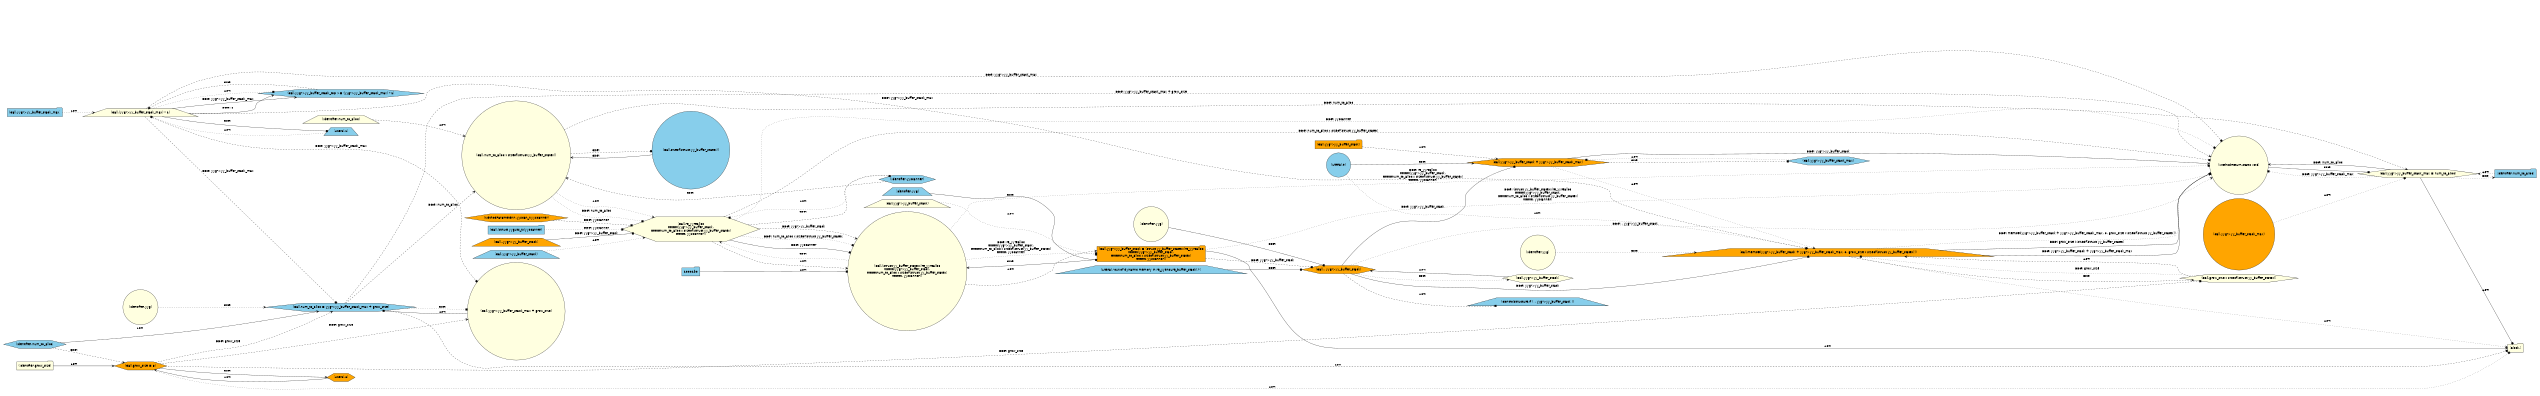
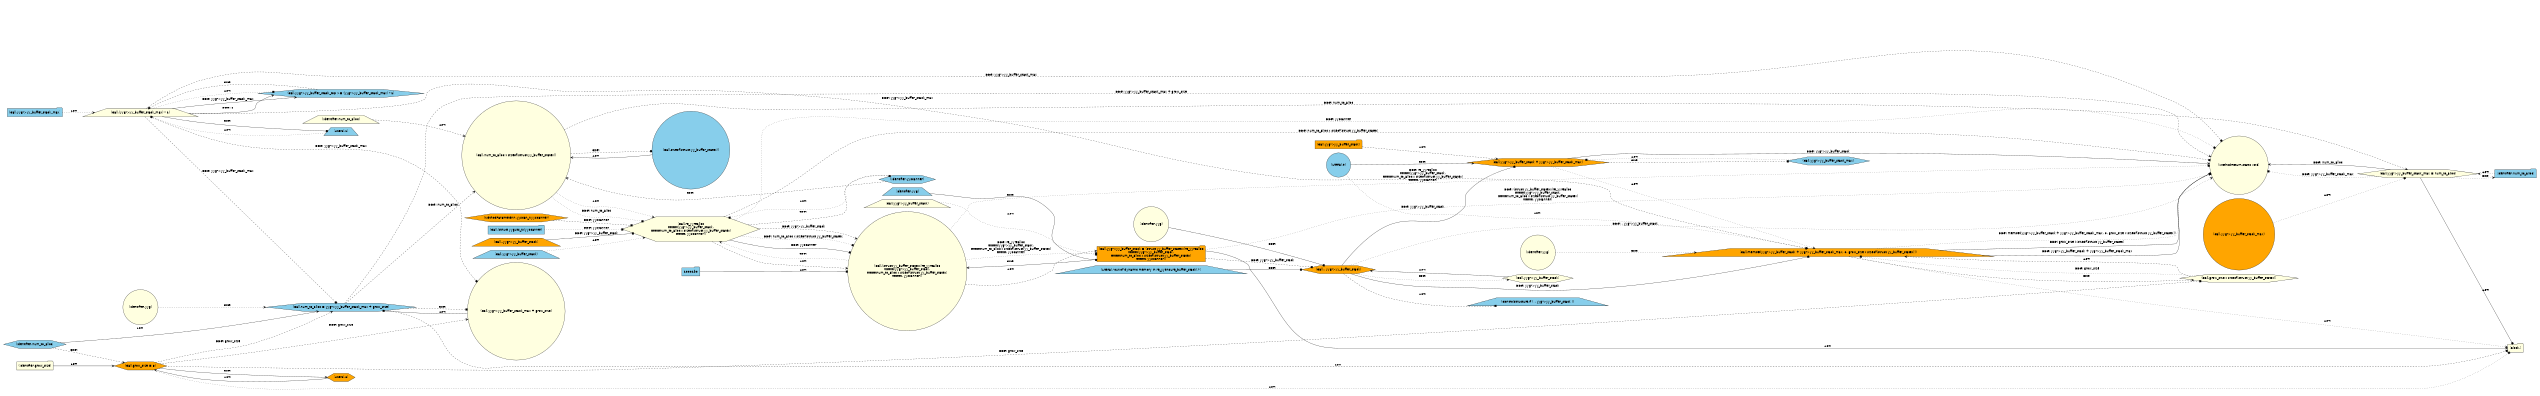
edge "(Call,sizeof(struct yy_buffer_state*))" -> "(Call,num_to_alloc * sizeof(struct yy_buffer_state*))": label "CFG: " -> "AST: "
edge "(MethodReturn,static void)" -> "(Call,yyg->yy_buffer_stack_max = num_to_alloc)": removed, label "CFG:"
edge "(Call,num_to_alloc = yyg->yy_buffer_stack_max + grow_size)" -> "(Call,yyg->yy_buffer_stack_max + grow_size)": style dotted -> dashed
